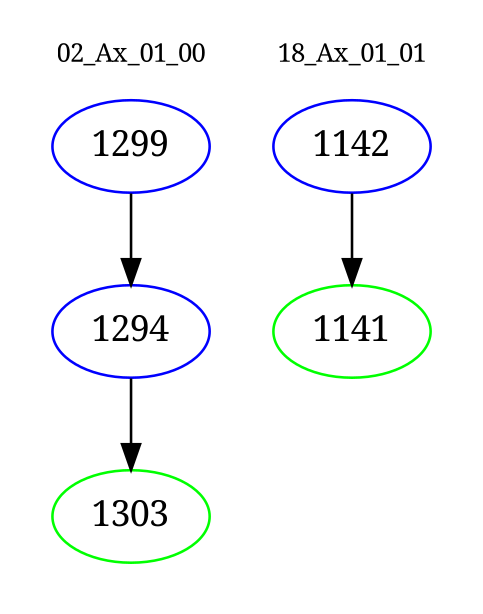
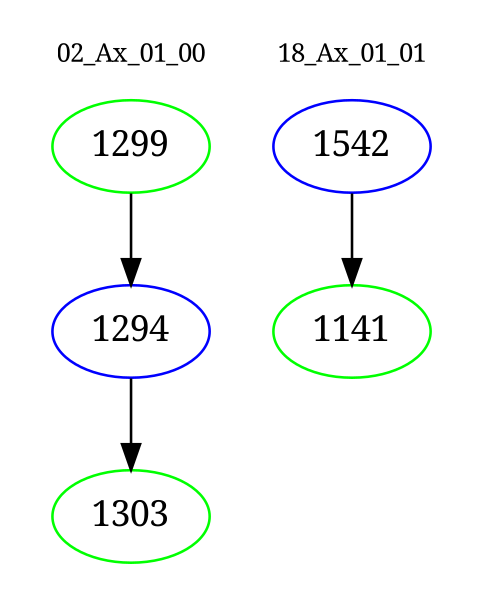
node "1299": color blue -> green
node "1142": label "1142" -> "1542"
